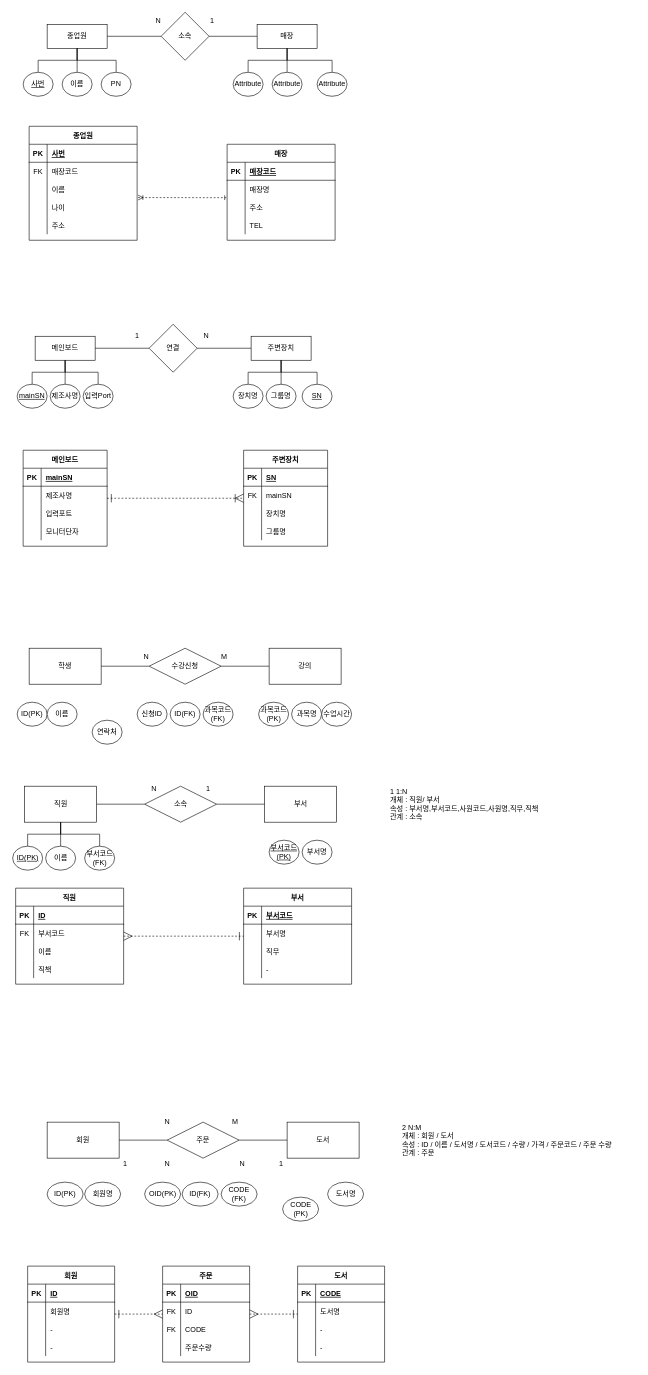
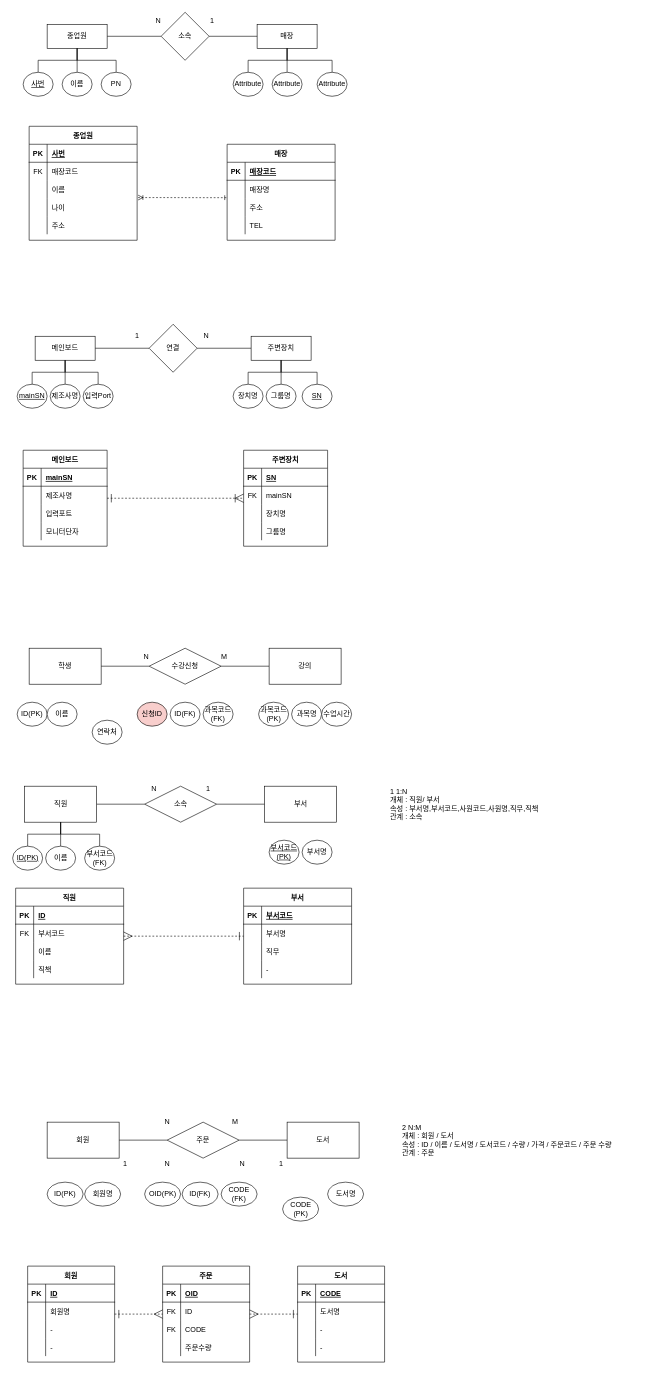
node "신청ID": fillcolor #ffffff -> #f8cecc
